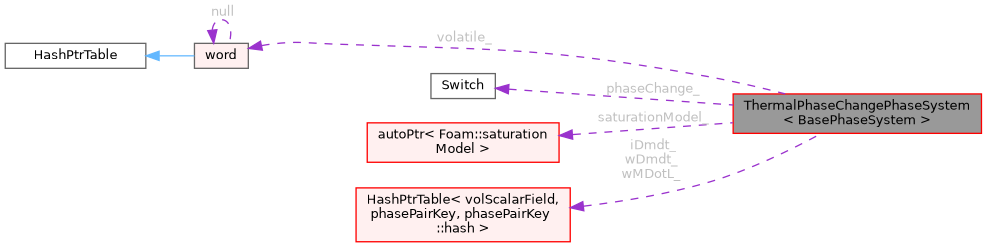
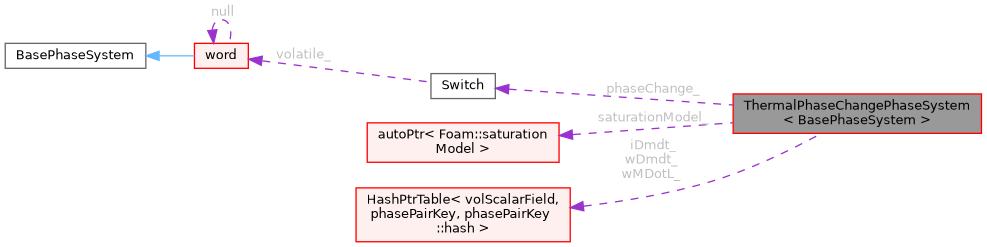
edge "ThermalPhaseChangePhaseSystem < BasePhaseSystem >" -> "word": now "Switch" -> "word"
node "HashPtrTable": label "HashPtrTable" -> "BasePhaseSystem"
node "word": color gray40 -> red
